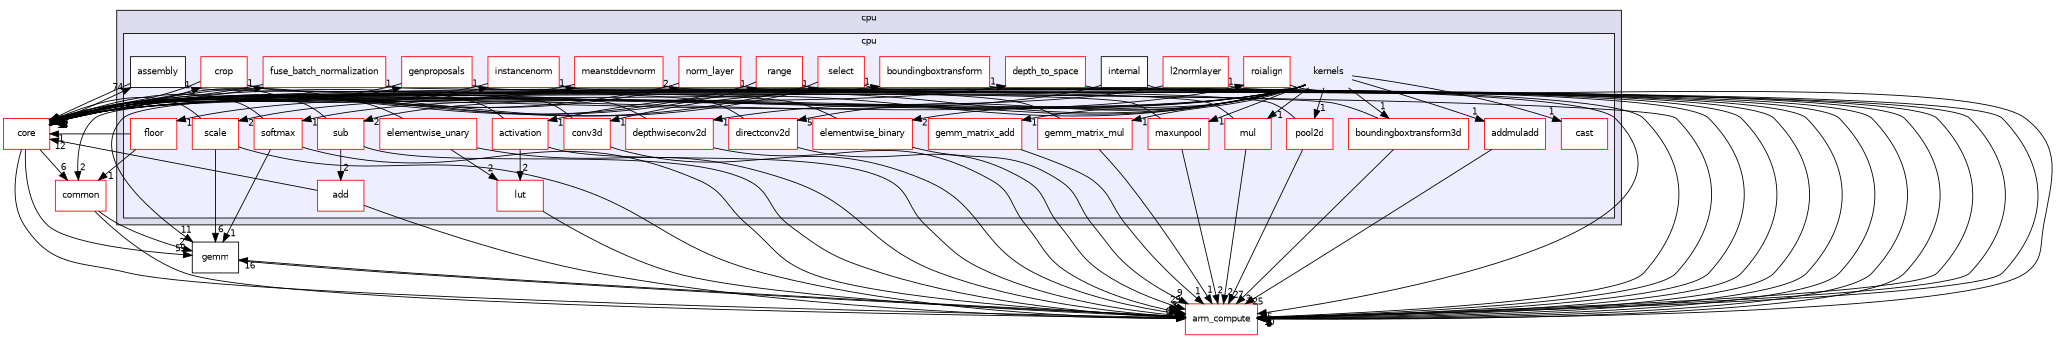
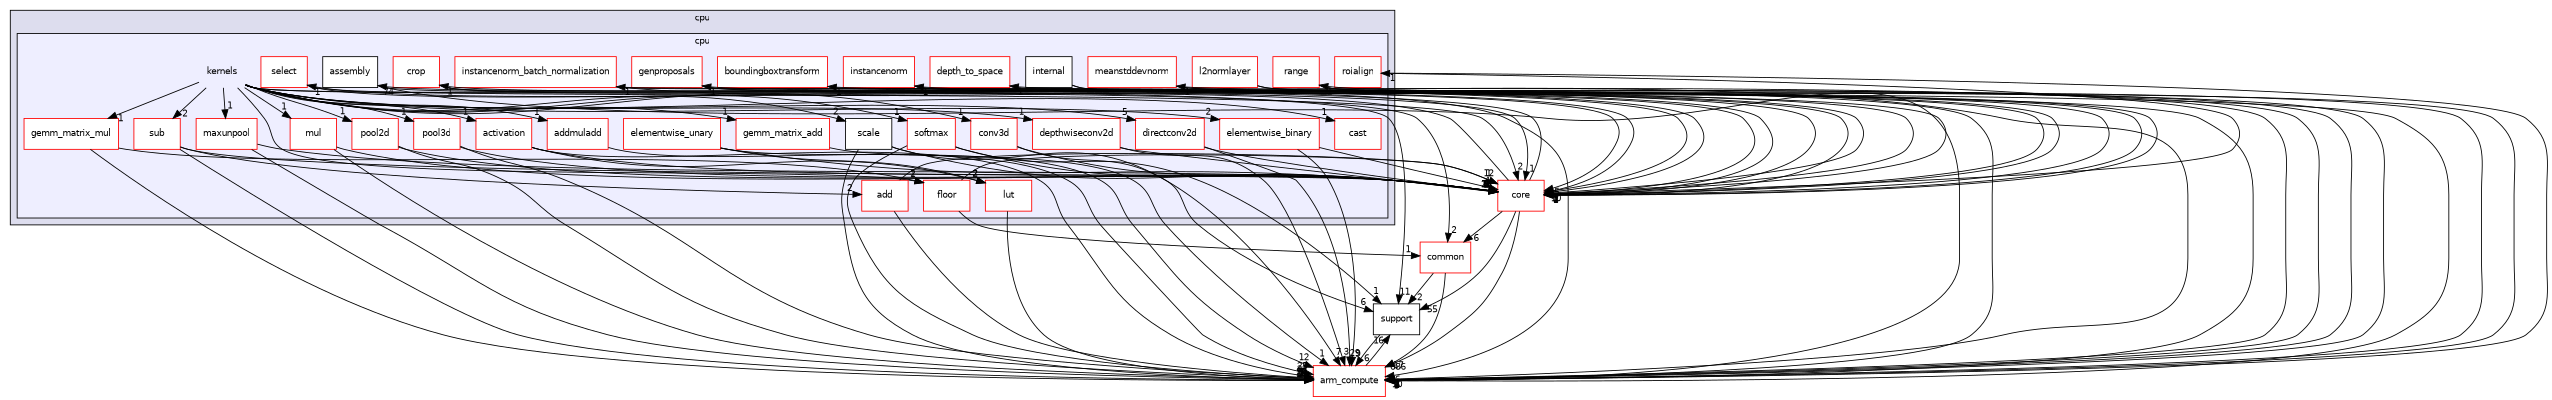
node "fuse_batch_normalization": label "fuse_batch_normalization" -> "instancenorm_batch_normalization"
node "norm_layer": removed
edge "gemm_matrix_mul" -> "core": now "gemm_matrix_mul" -> "floor"
node "scale": color red -> black
node "boundingboxtransform3d": label "boundingboxtransform3d" -> "pool3d"
node "gemm": label "gemm" -> "support"
